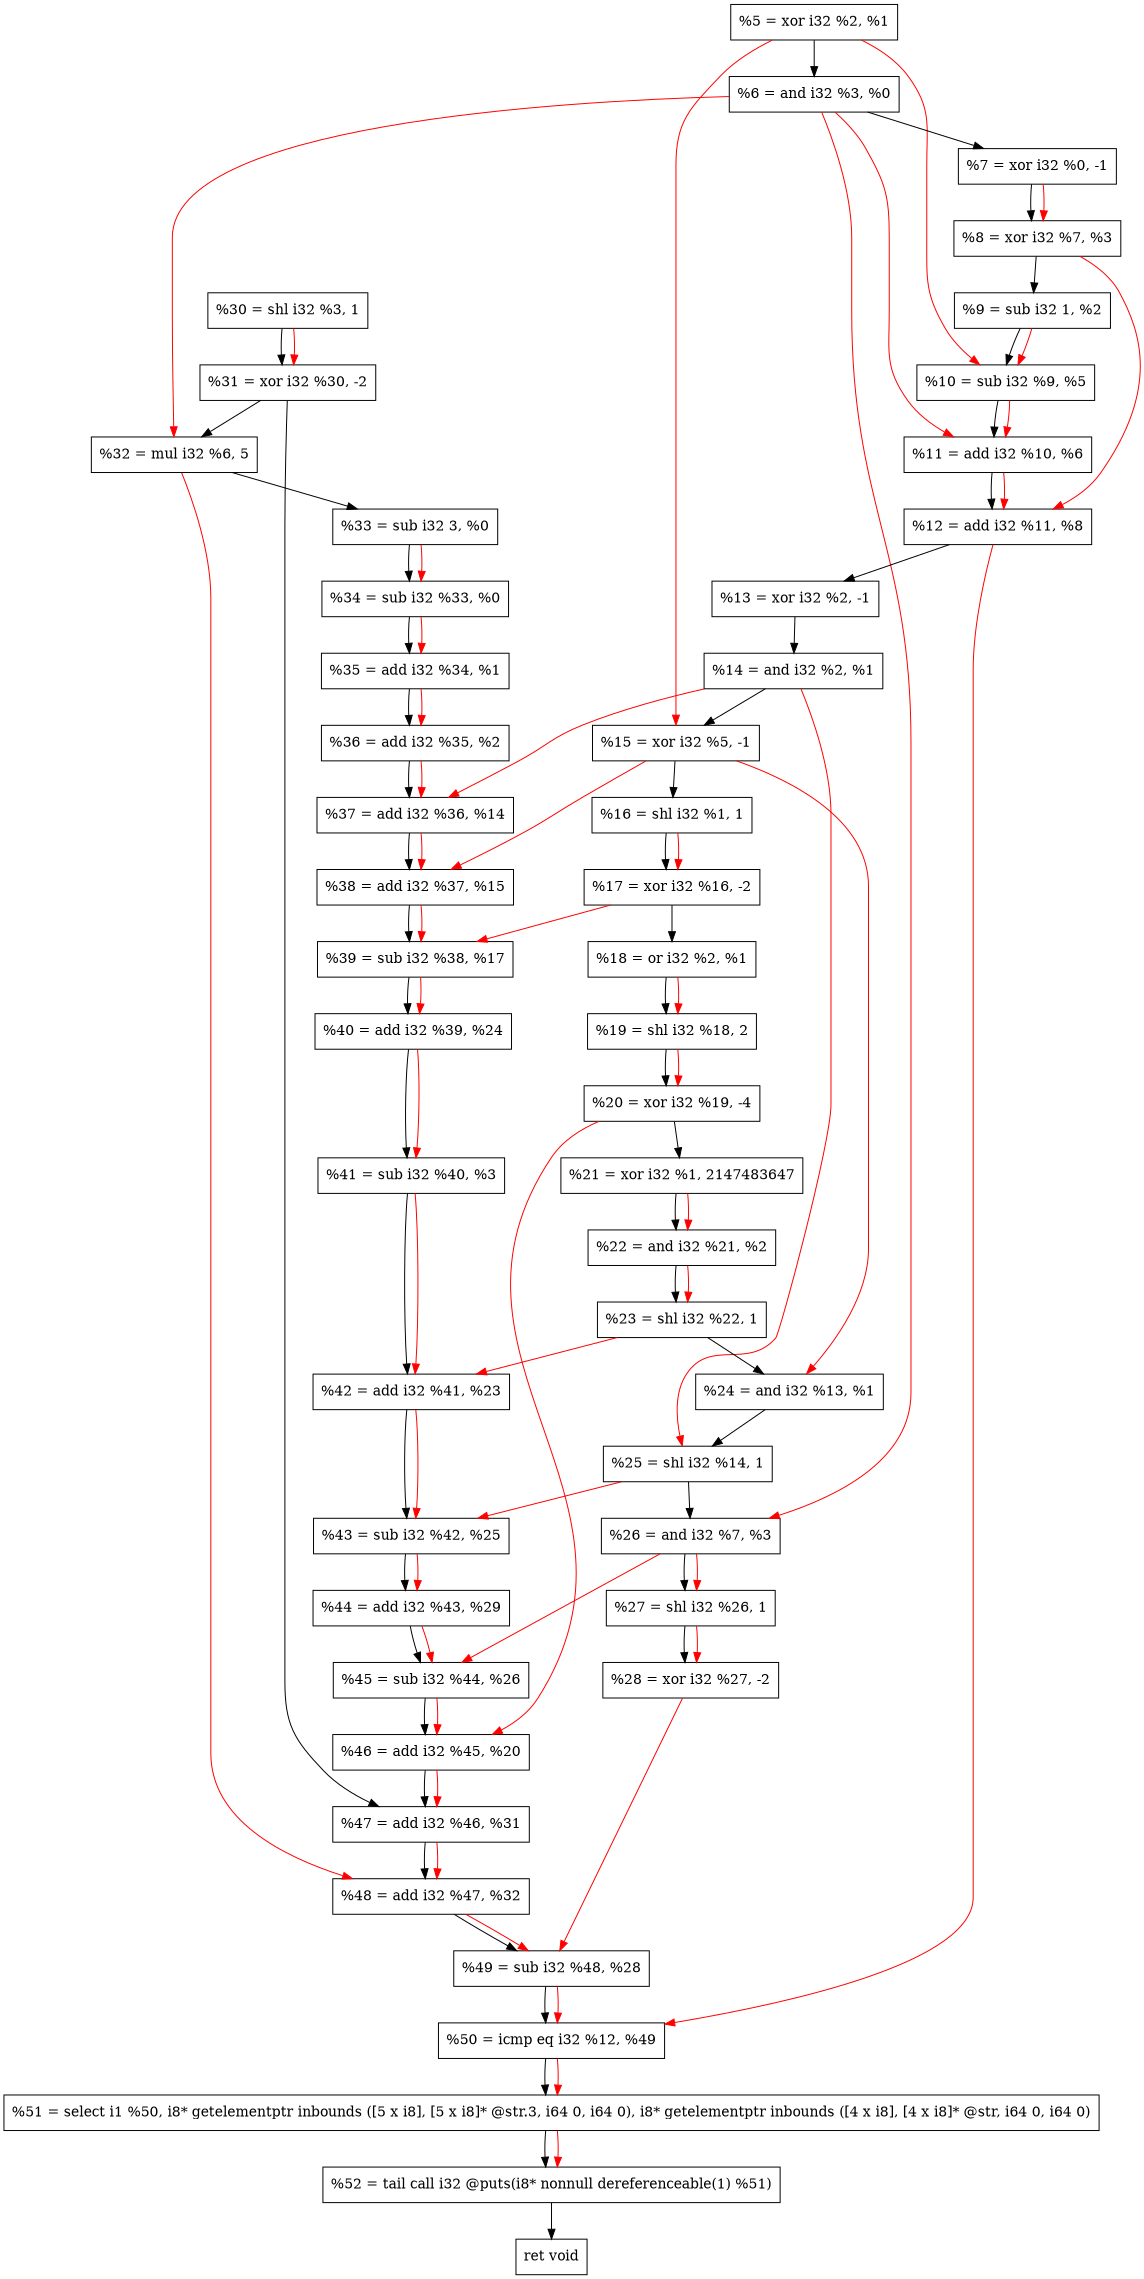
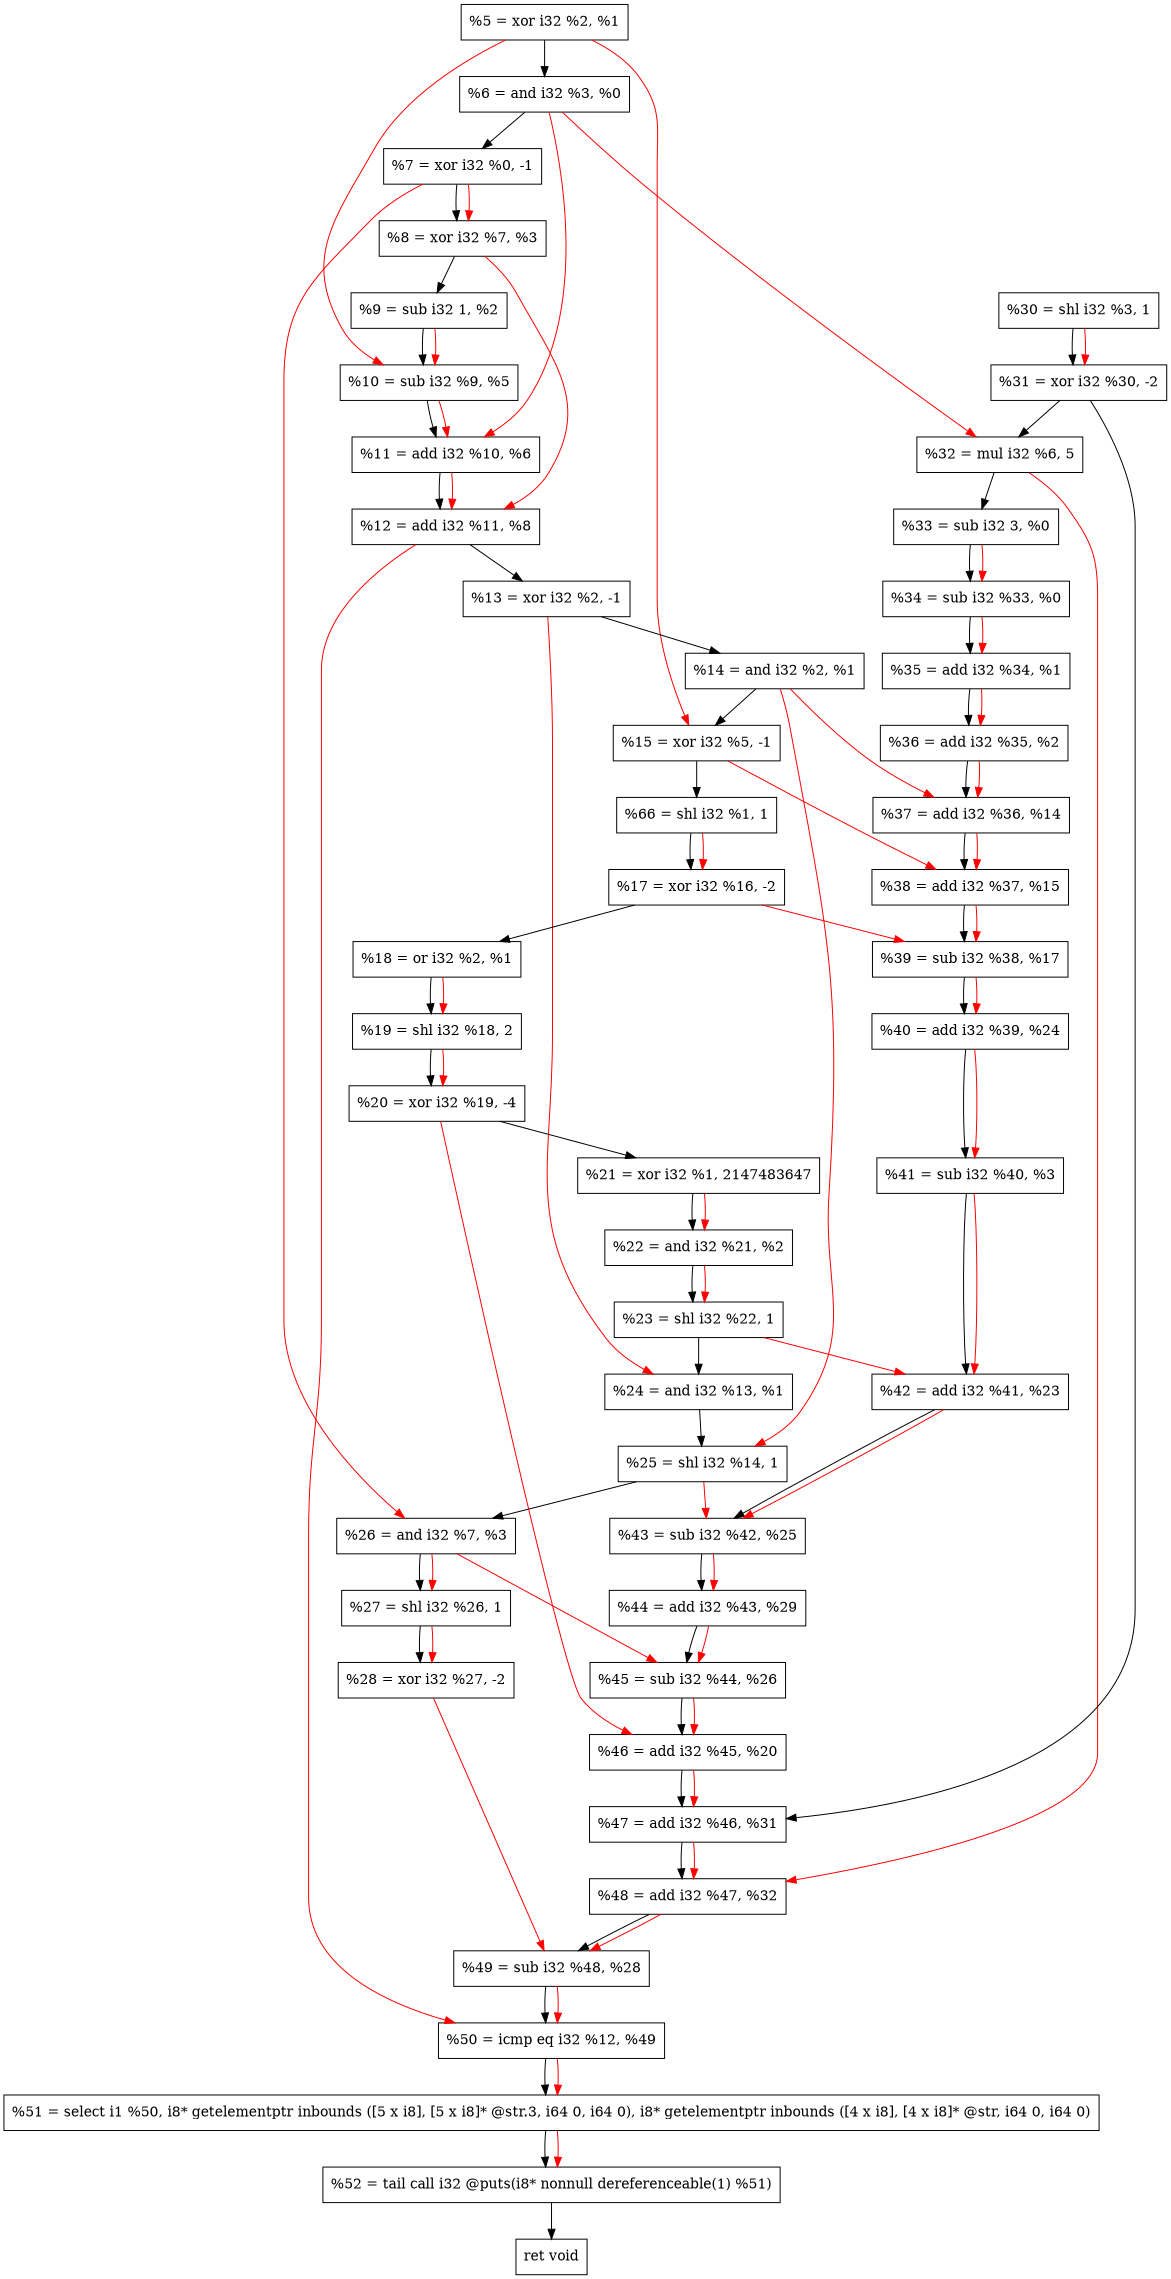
node "%16 = shl i32 %1, 1": label "%16 = shl i32 %1, 1" -> "%66 = shl i32 %1, 1"
edge "%6 = and i32 %3, %0" -> "%26 = and i32 %7, %3": now "%7 = xor i32 %0, -1" -> "%26 = and i32 %7, %3"
edge "%15 = xor i32 %5, -1" -> "%24 = and i32 %13, %1": now "%13 = xor i32 %2, -1" -> "%24 = and i32 %13, %1"
